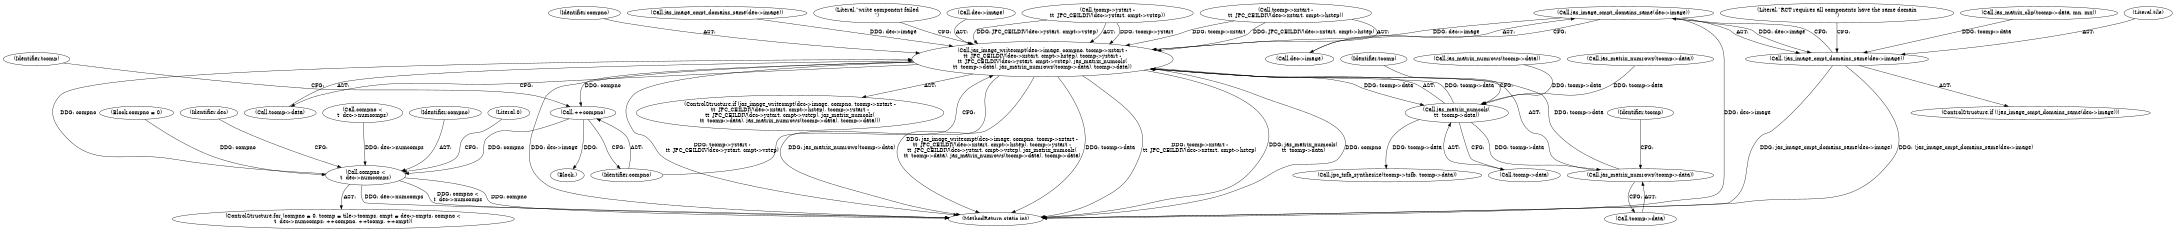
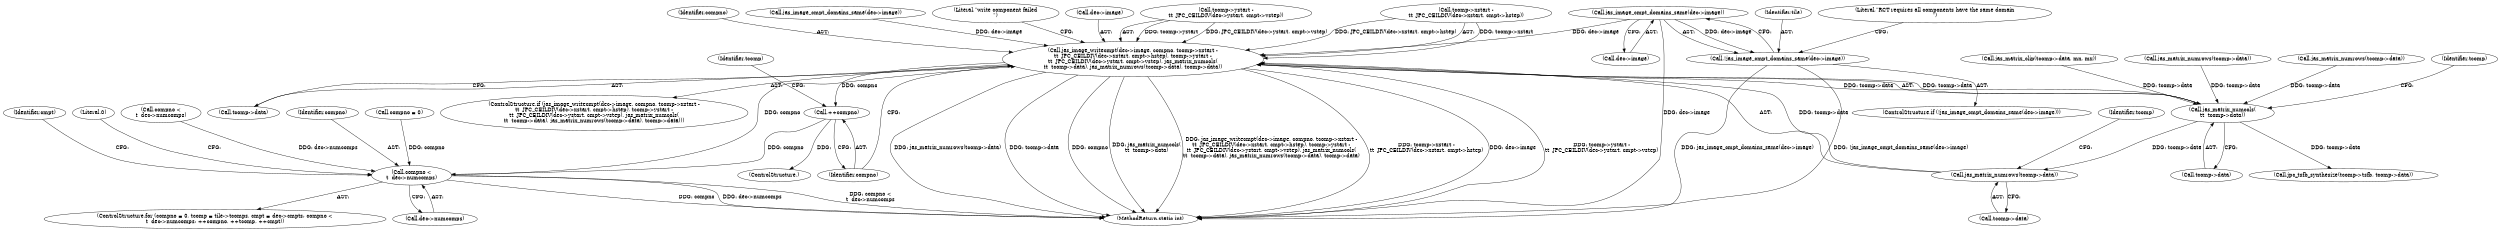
node "(Literal,tile)": label "(Literal,tile)" -> "(Identifier,tile)"
edge "(Call,jas_matrix_clip(tcomp->data, mn, mx))" -> "(Call,!jas_image_cmpt_domains_same(dec->image))": now "(Call,jas_matrix_clip(tcomp->data, mn, mx))" -> "(Call,jas_matrix_numcols( tt  tcomp->data))"
node "(Block,compno = 0)": label "(Block,compno = 0)" -> "(Call,compno = 0)"
node "(Identifier,dec)": label "(Identifier,dec)" -> "(Identifier,cmpt)"
node "(Block,)": label "(Block,)" -> "(ControlStructure,)"
node "(Call,dec->numcomps)": added
